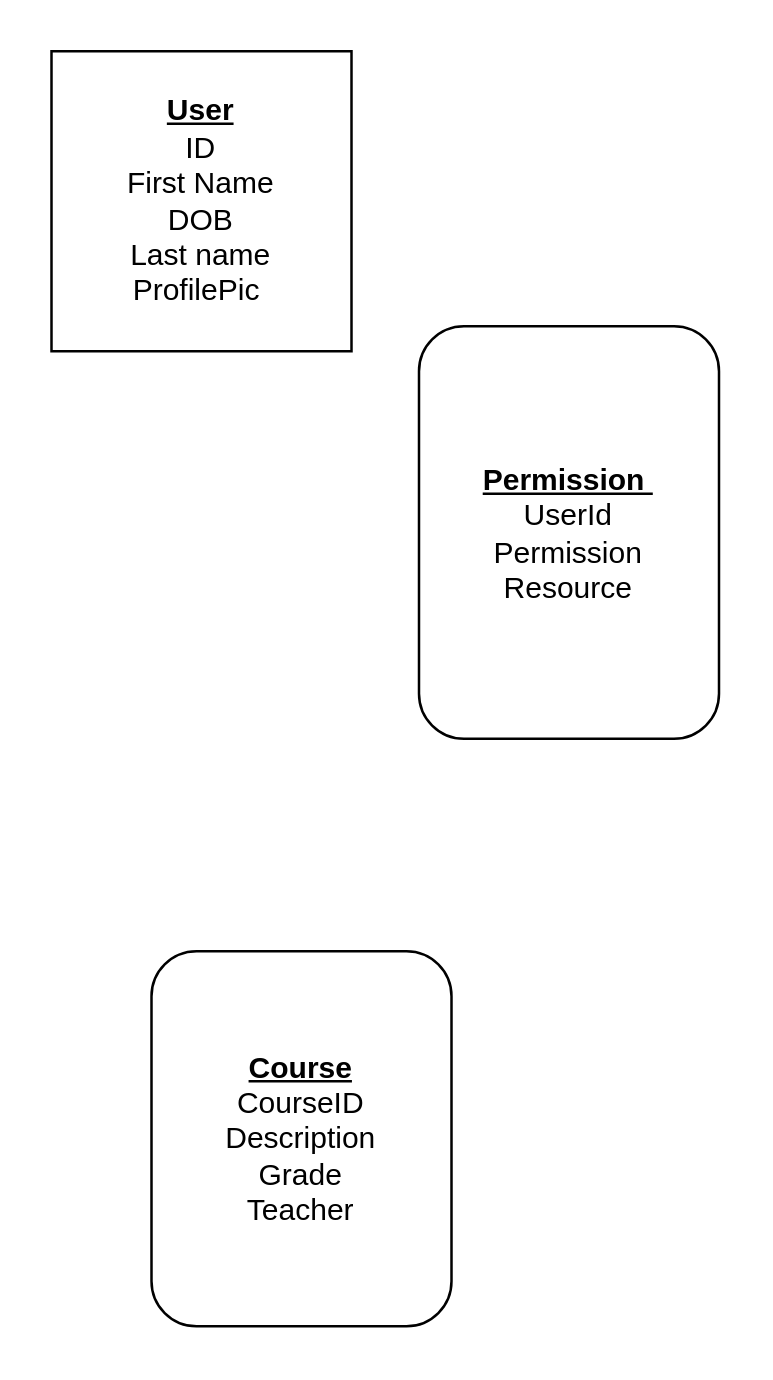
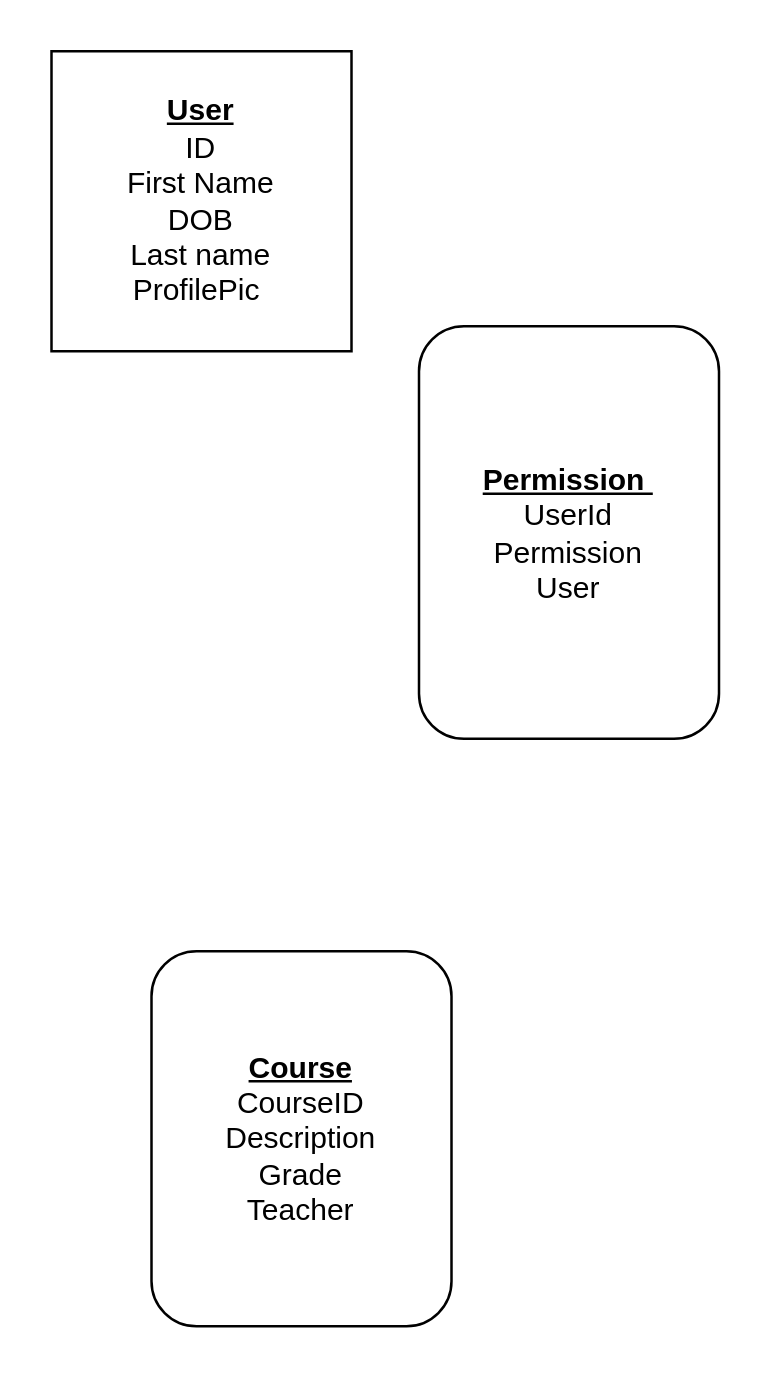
node "Permission UserId Permission Resource": label "Permission UserId Permission Resource" -> "Permission UserId Permission User"
